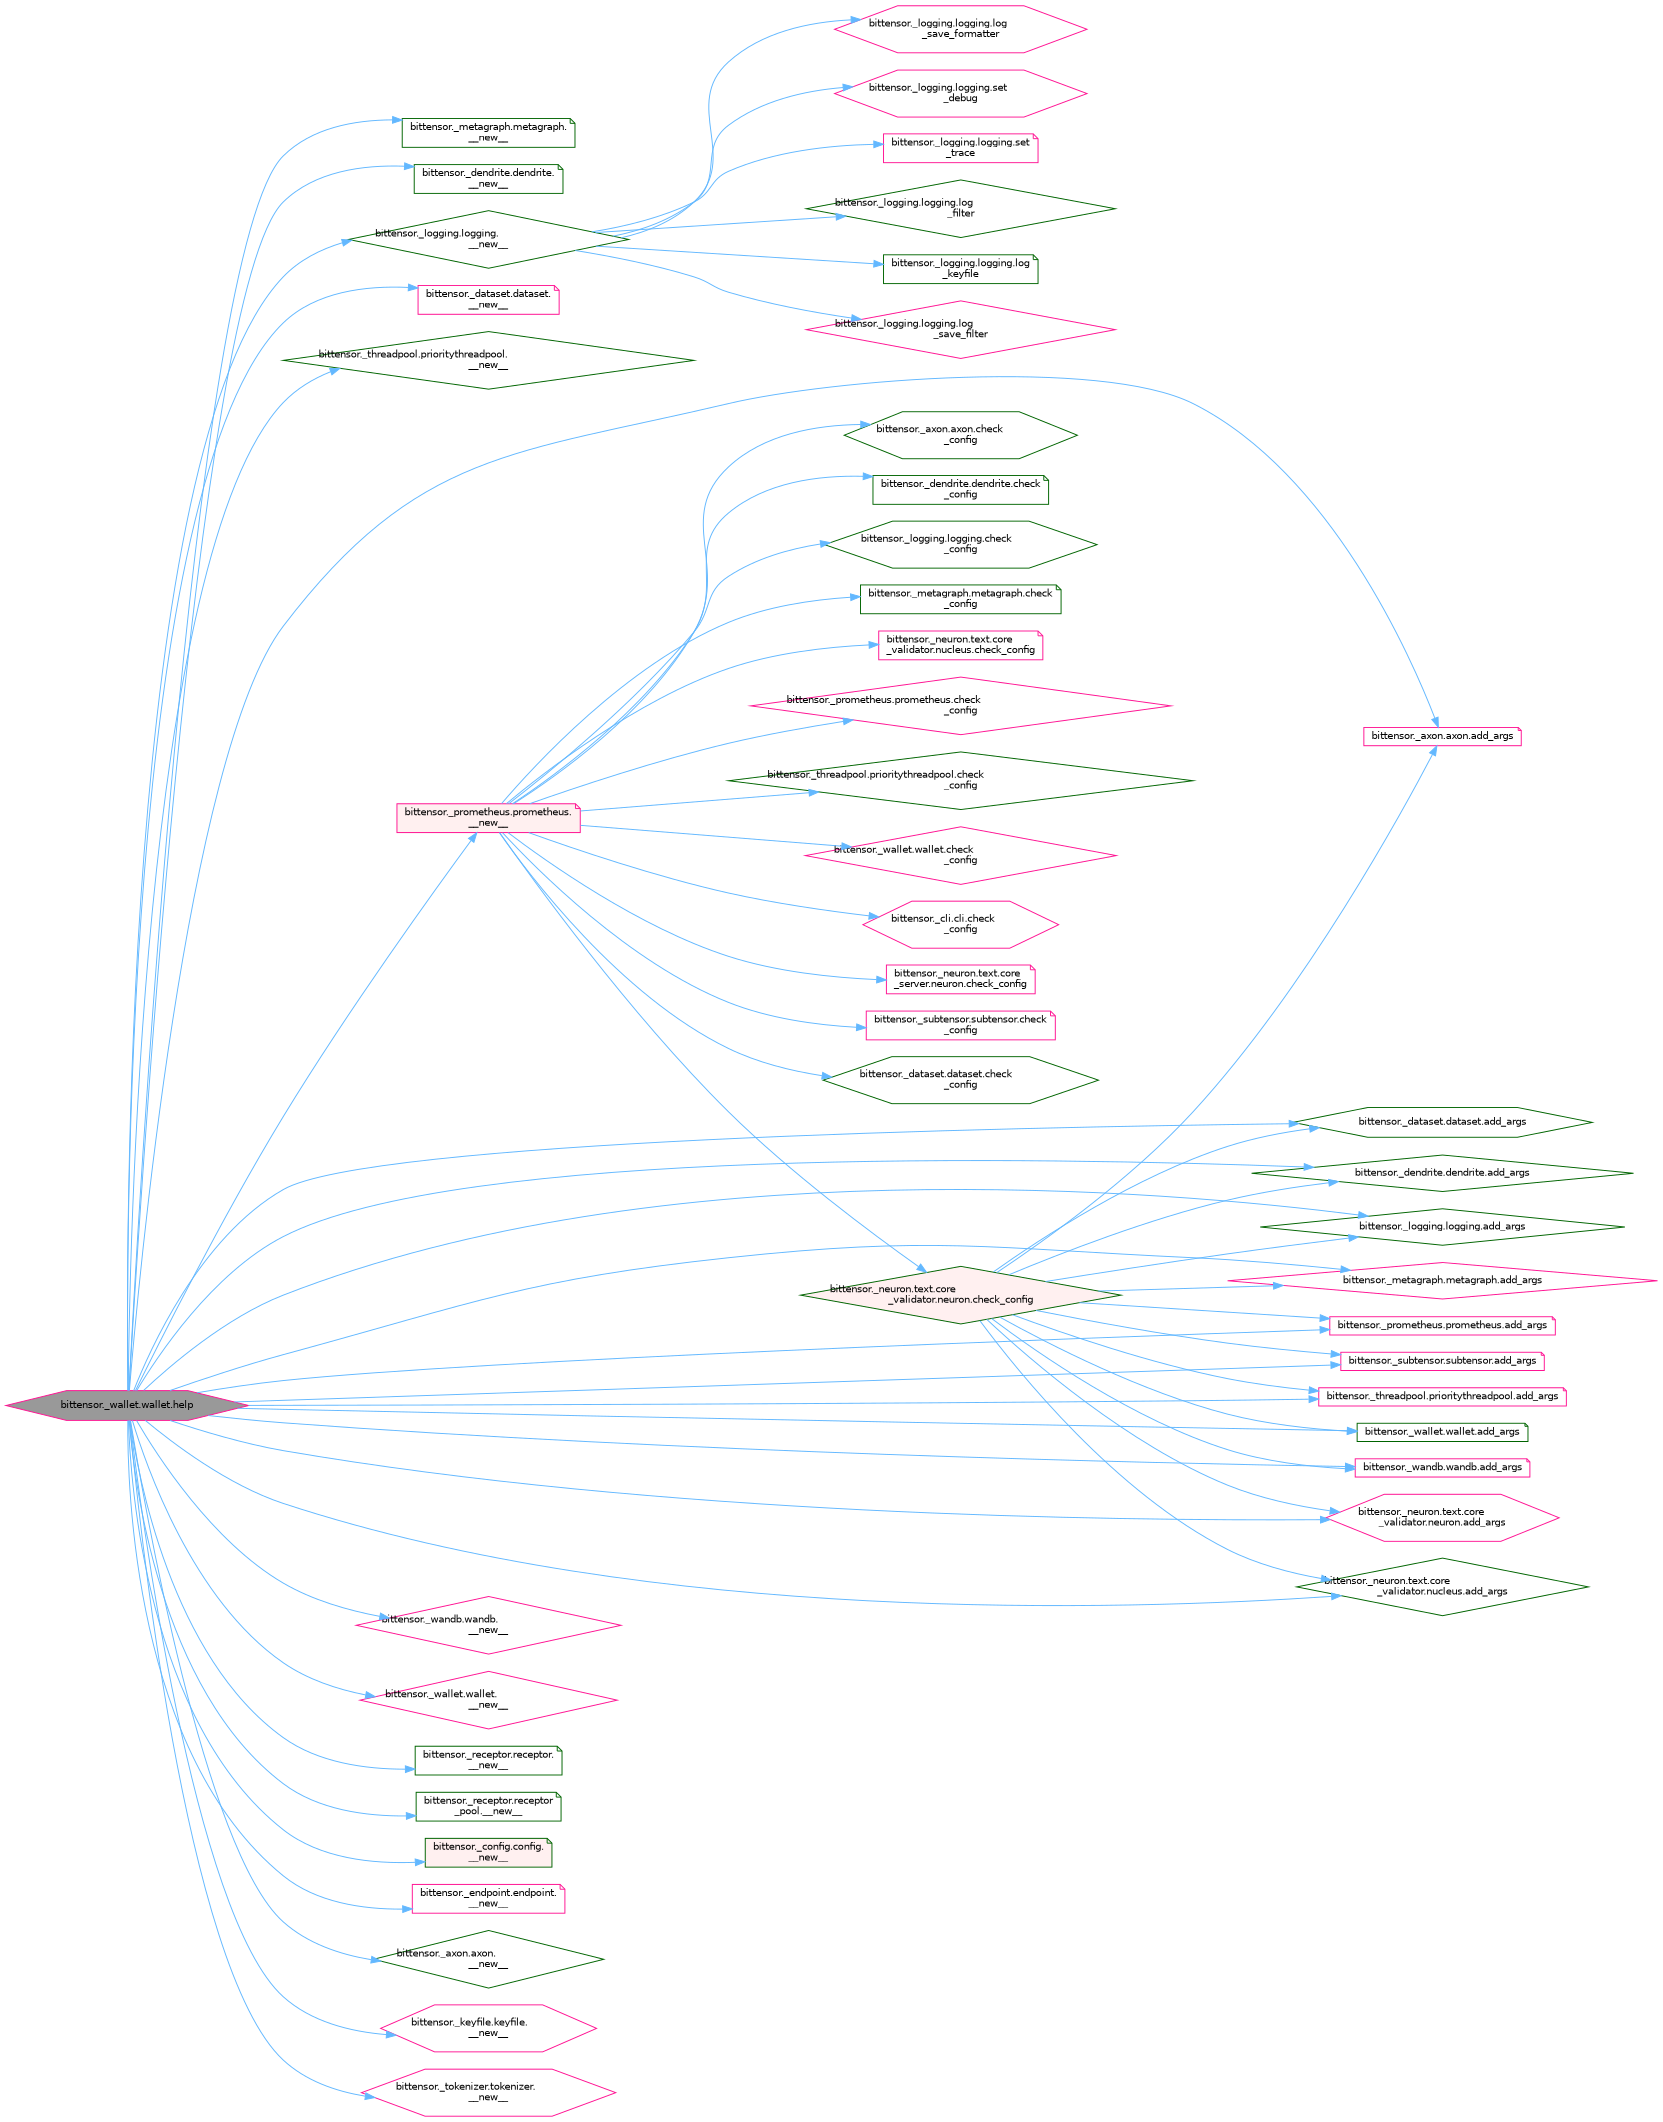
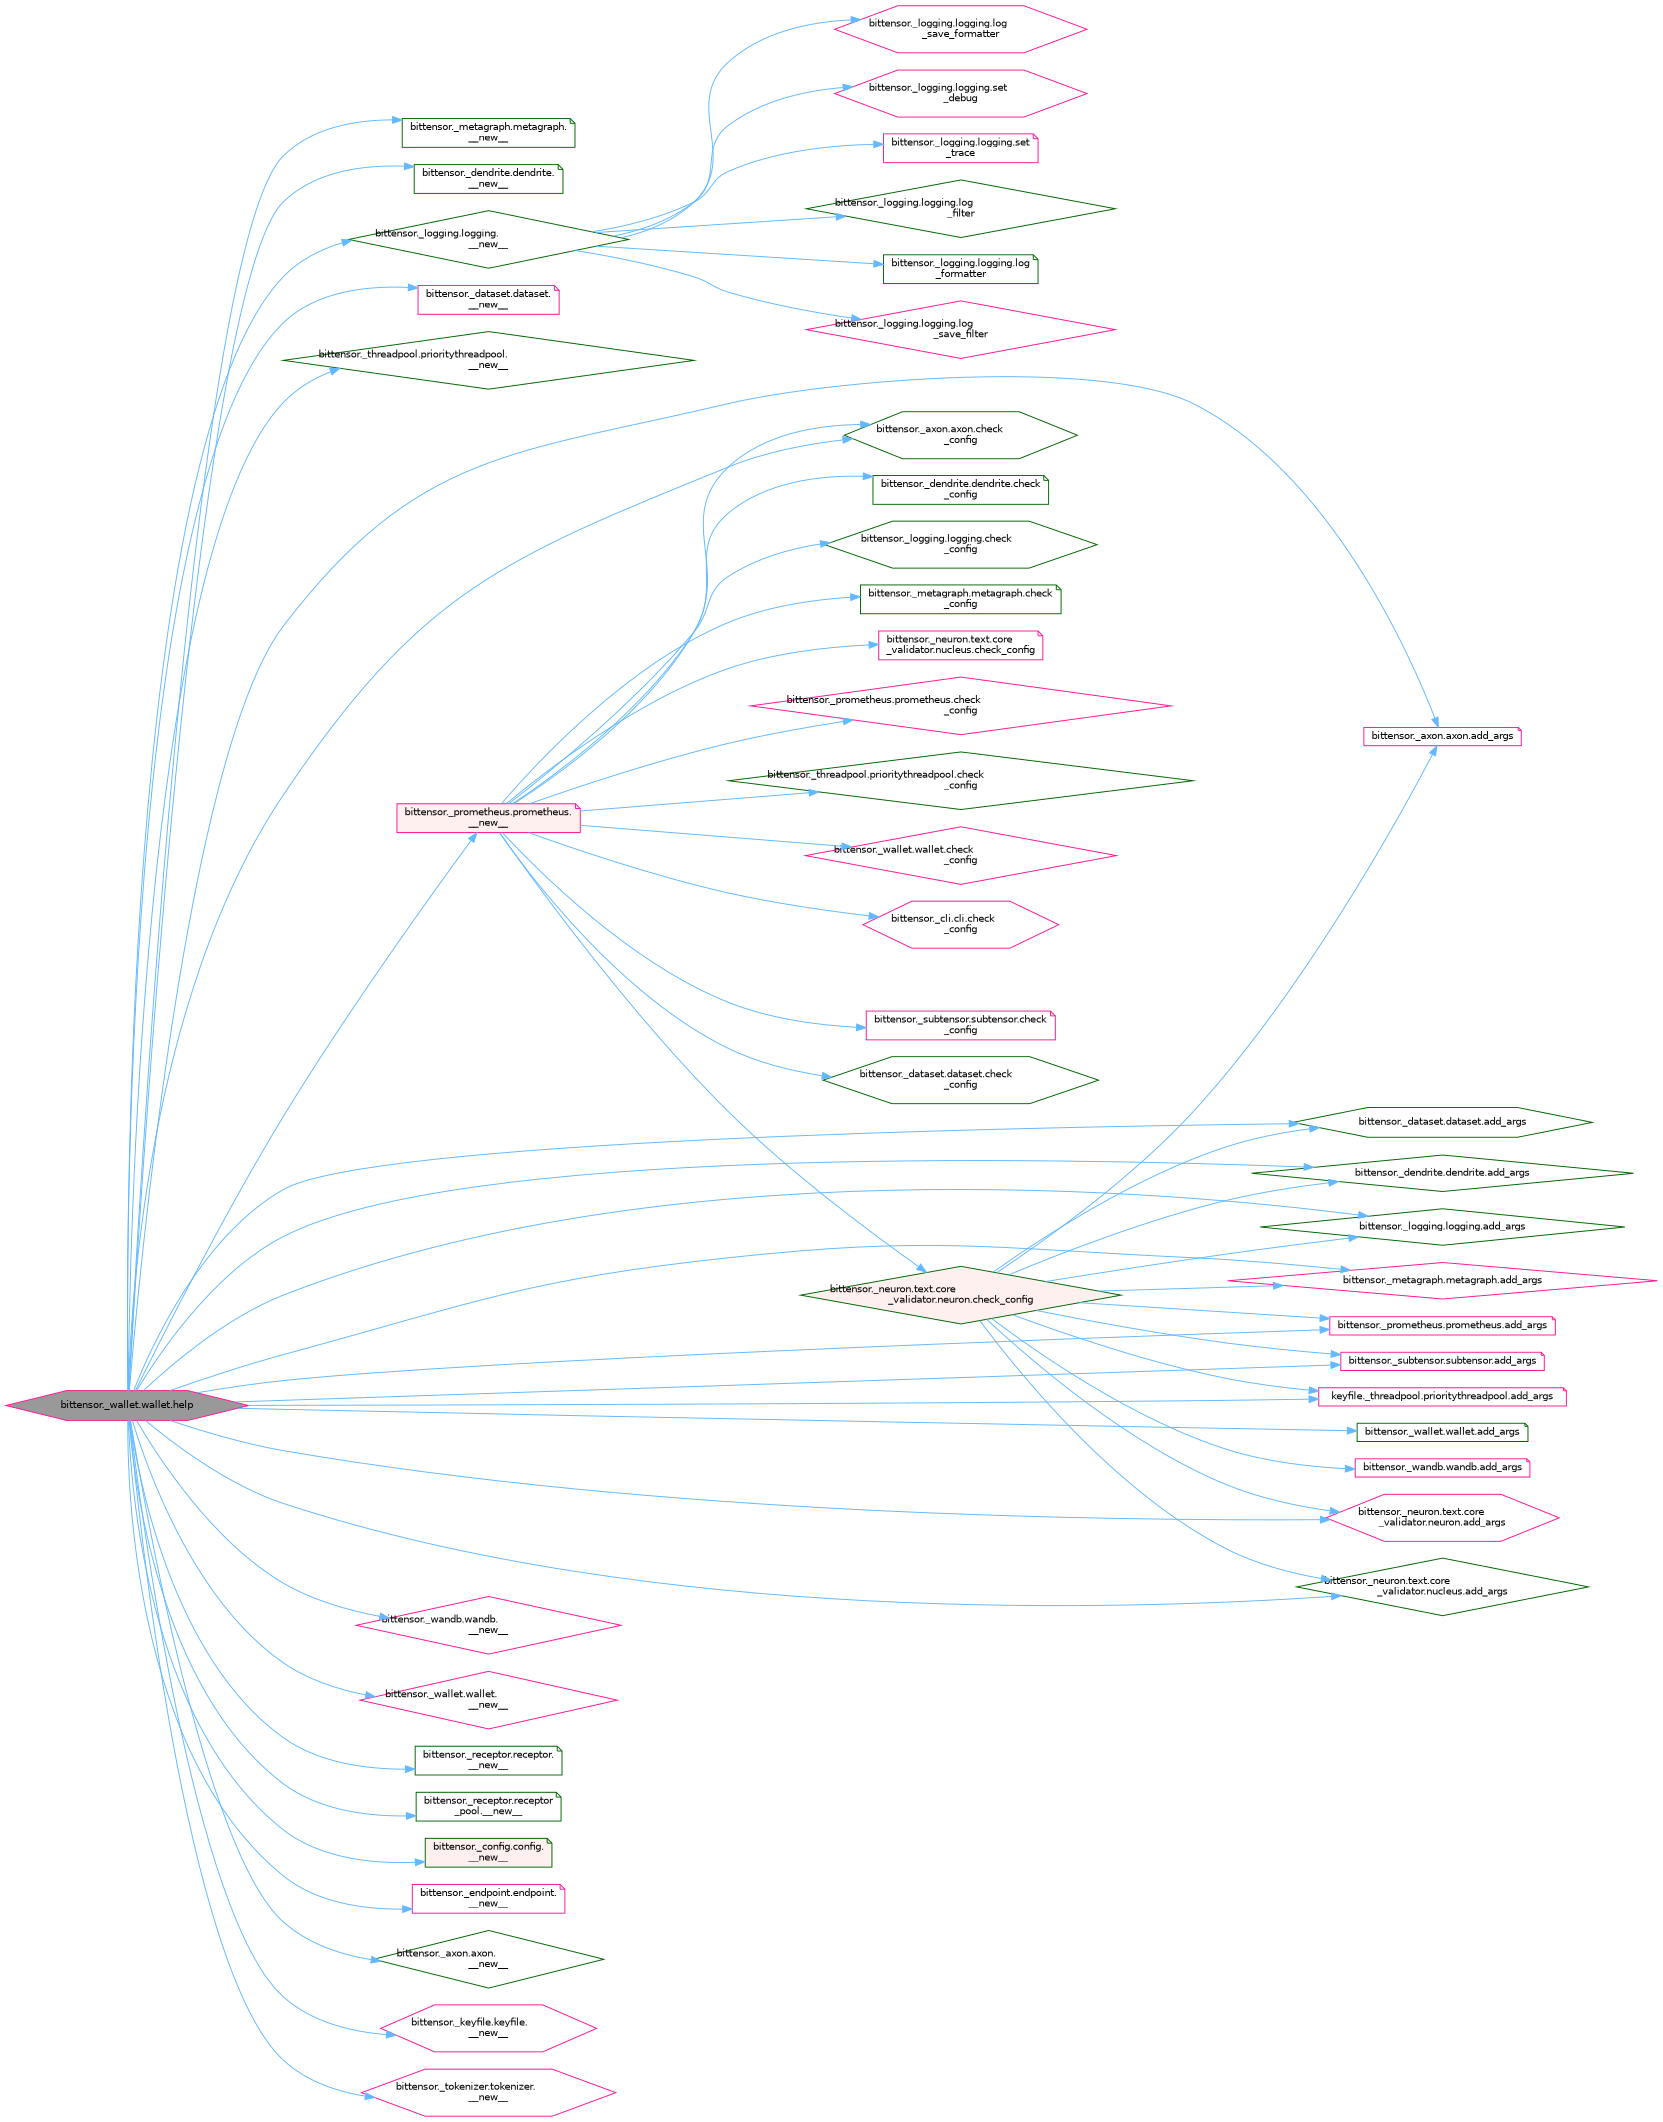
node "bittensor._logging.logging.log _keyfile": label "bittensor._logging.logging.log _keyfile" -> "bittensor._logging.logging.log _formatter"
node "bittensor._neuron.text.core _server.neuron.check_config": removed
edge "bittensor._neuron.text.core _validator.neuron.check_config" -> "bittensor._wallet.wallet.add_args": removed
node "bittensor._threadpool.prioritythreadpool.add_args": label "bittensor._threadpool.prioritythreadpool.add_args" -> "keyfile._threadpool.prioritythreadpool.add_args"
edge "bittensor._wallet.wallet.help" -> "bittensor._wandb.wandb.add_args": now "bittensor._wallet.wallet.help" -> "bittensor._axon.axon.check _config"
